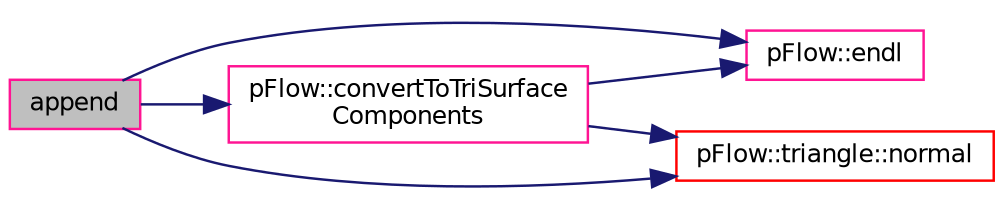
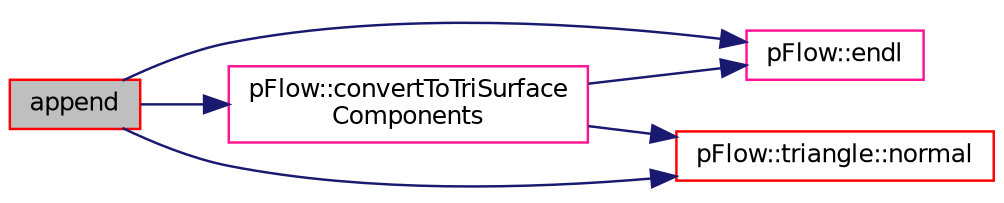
node "append": color deeppink -> red
